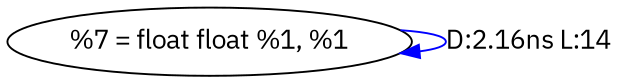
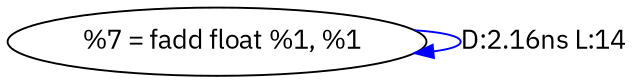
node "%7 = float float %1, %1": label "%7 = float float %1, %1" -> "%7 = fadd float %1, %1"
